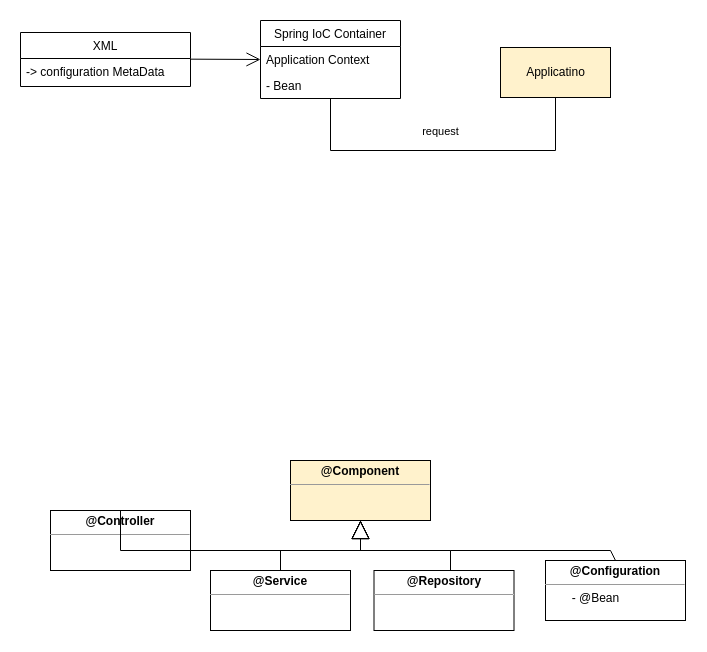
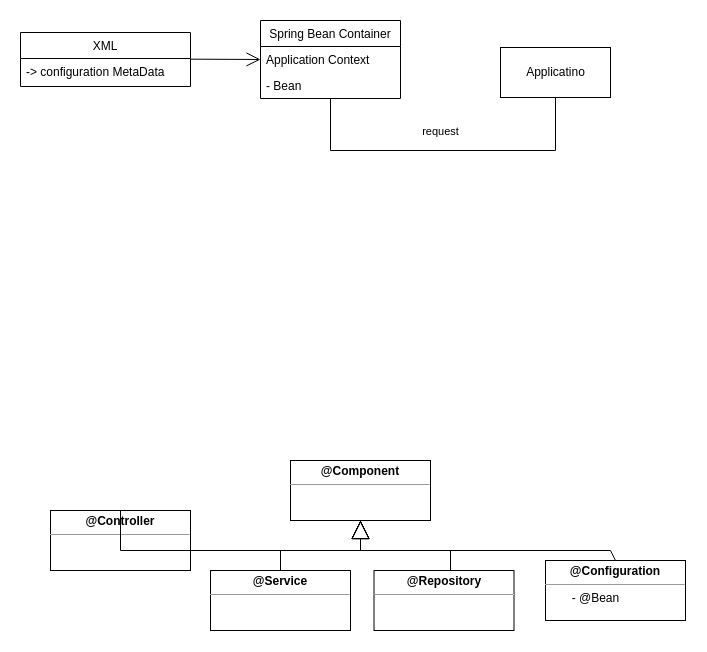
node "Spring IoC Container": label "Spring IoC Container" -> "Spring Bean Container"
node "Applicatino": fillcolor #fff2cc -> #ffffff
node "@Component": fillcolor #fff2cc -> #ffffff
